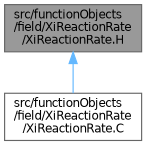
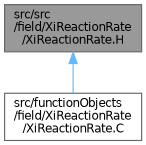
node "src/functionObjects /field/XiReactionRate /XiReactionRate.H": label "src/functionObjects /field/XiReactionRate /XiReactionRate.H" -> "src/src /field/XiReactionRate /XiReactionRate.H"
